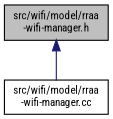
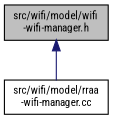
node "src/wifi/model/rraa -wifi-manager.h": label "src/wifi/model/rraa -wifi-manager.h" -> "src/wifi/model/wifi -wifi-manager.h"
